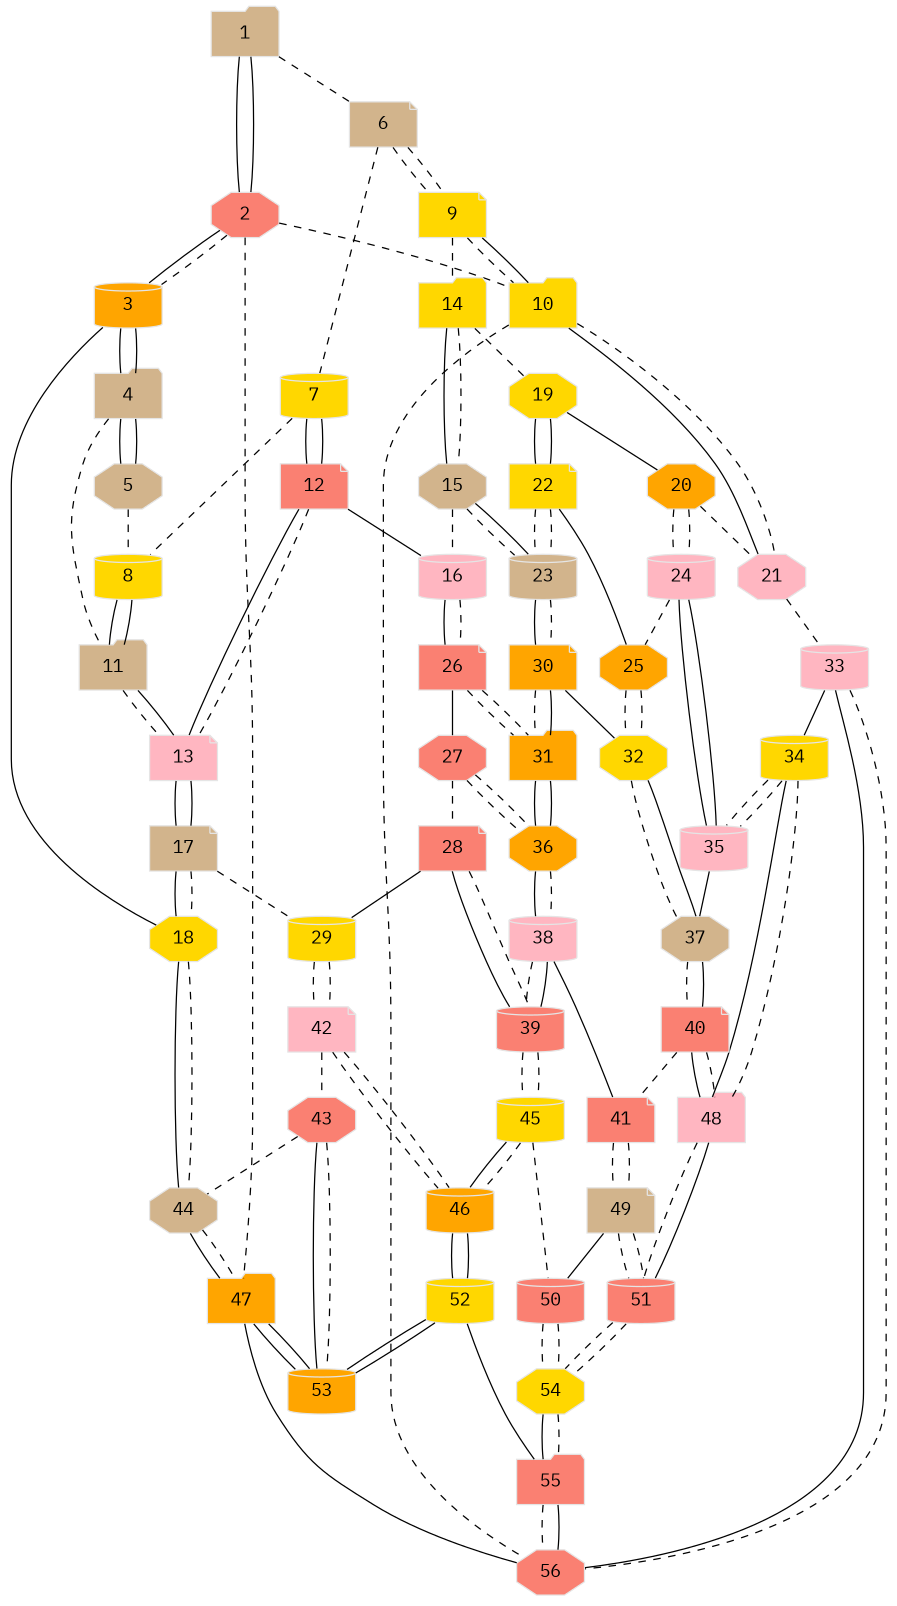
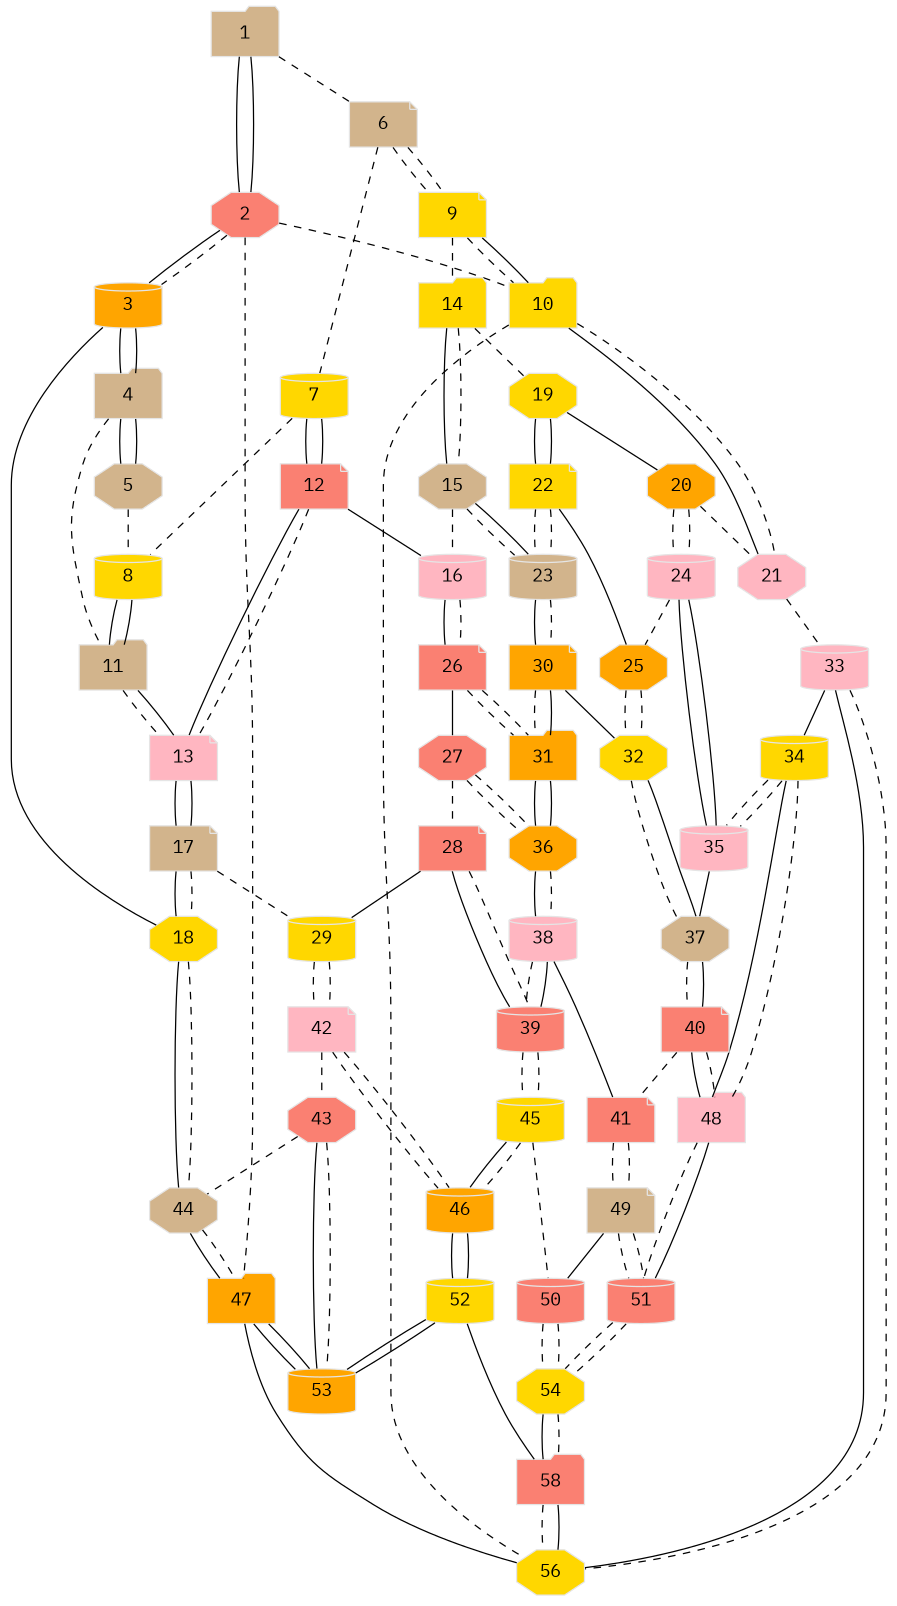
node "55": label "55" -> "58"
node "56": fillcolor salmon -> gold
